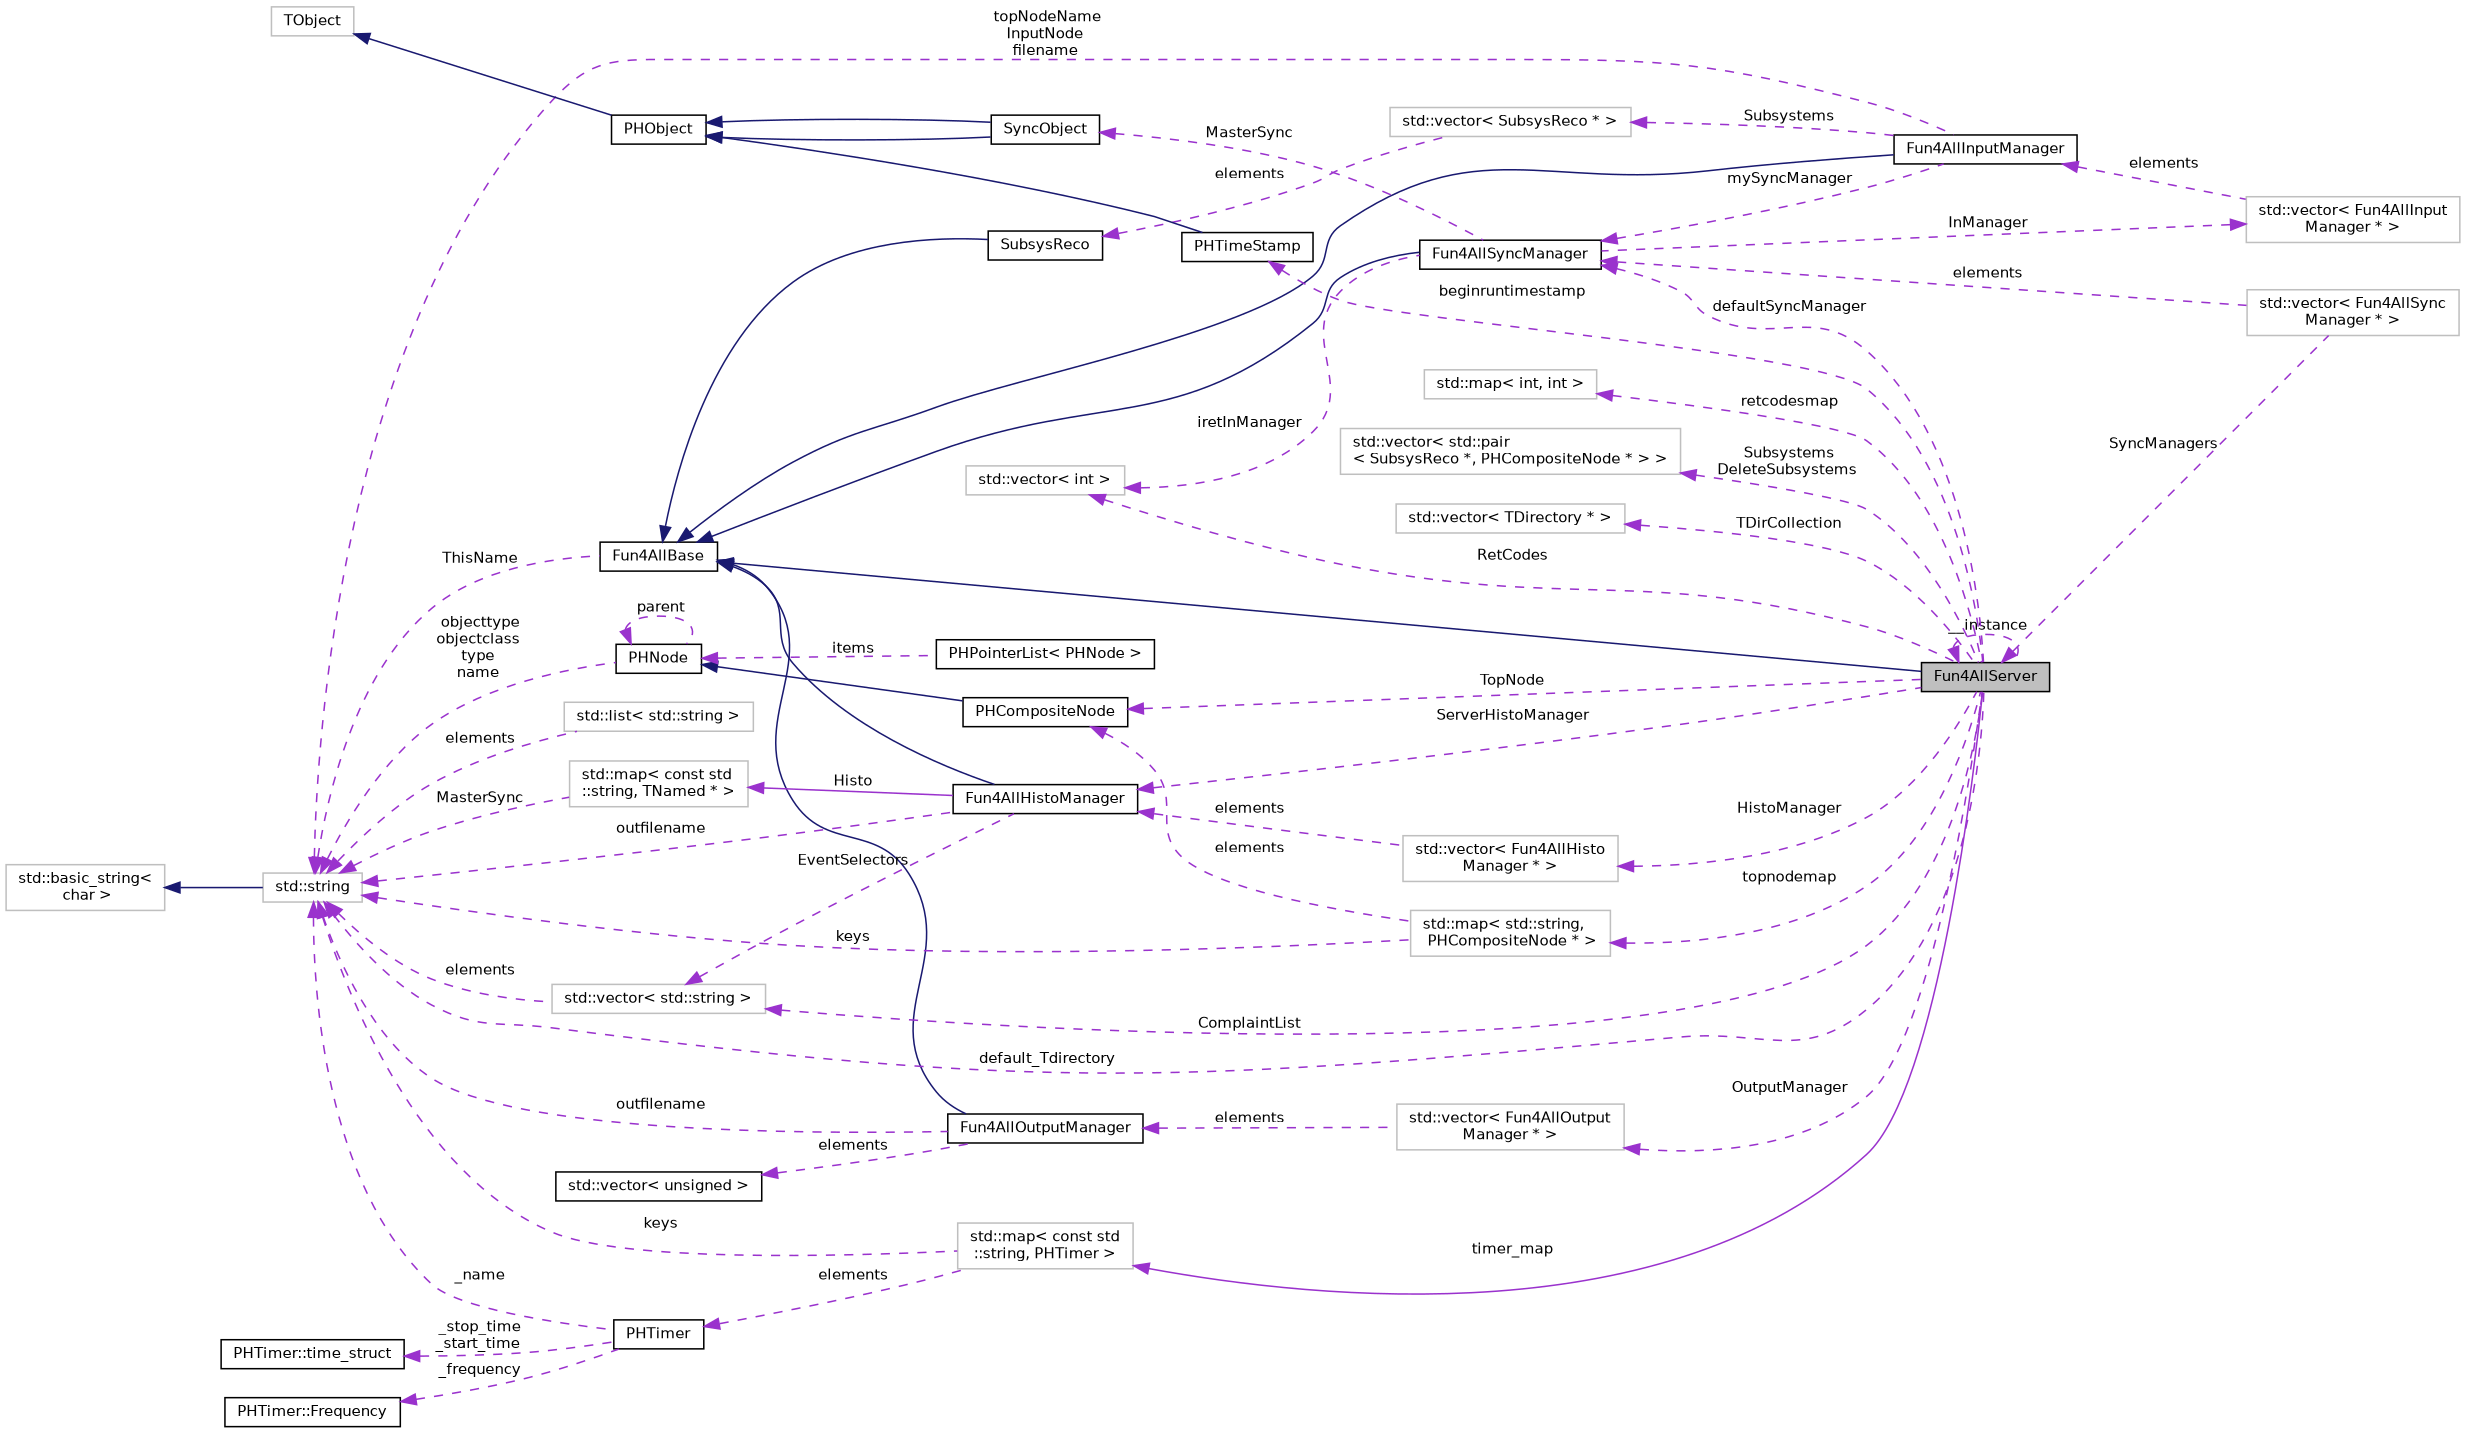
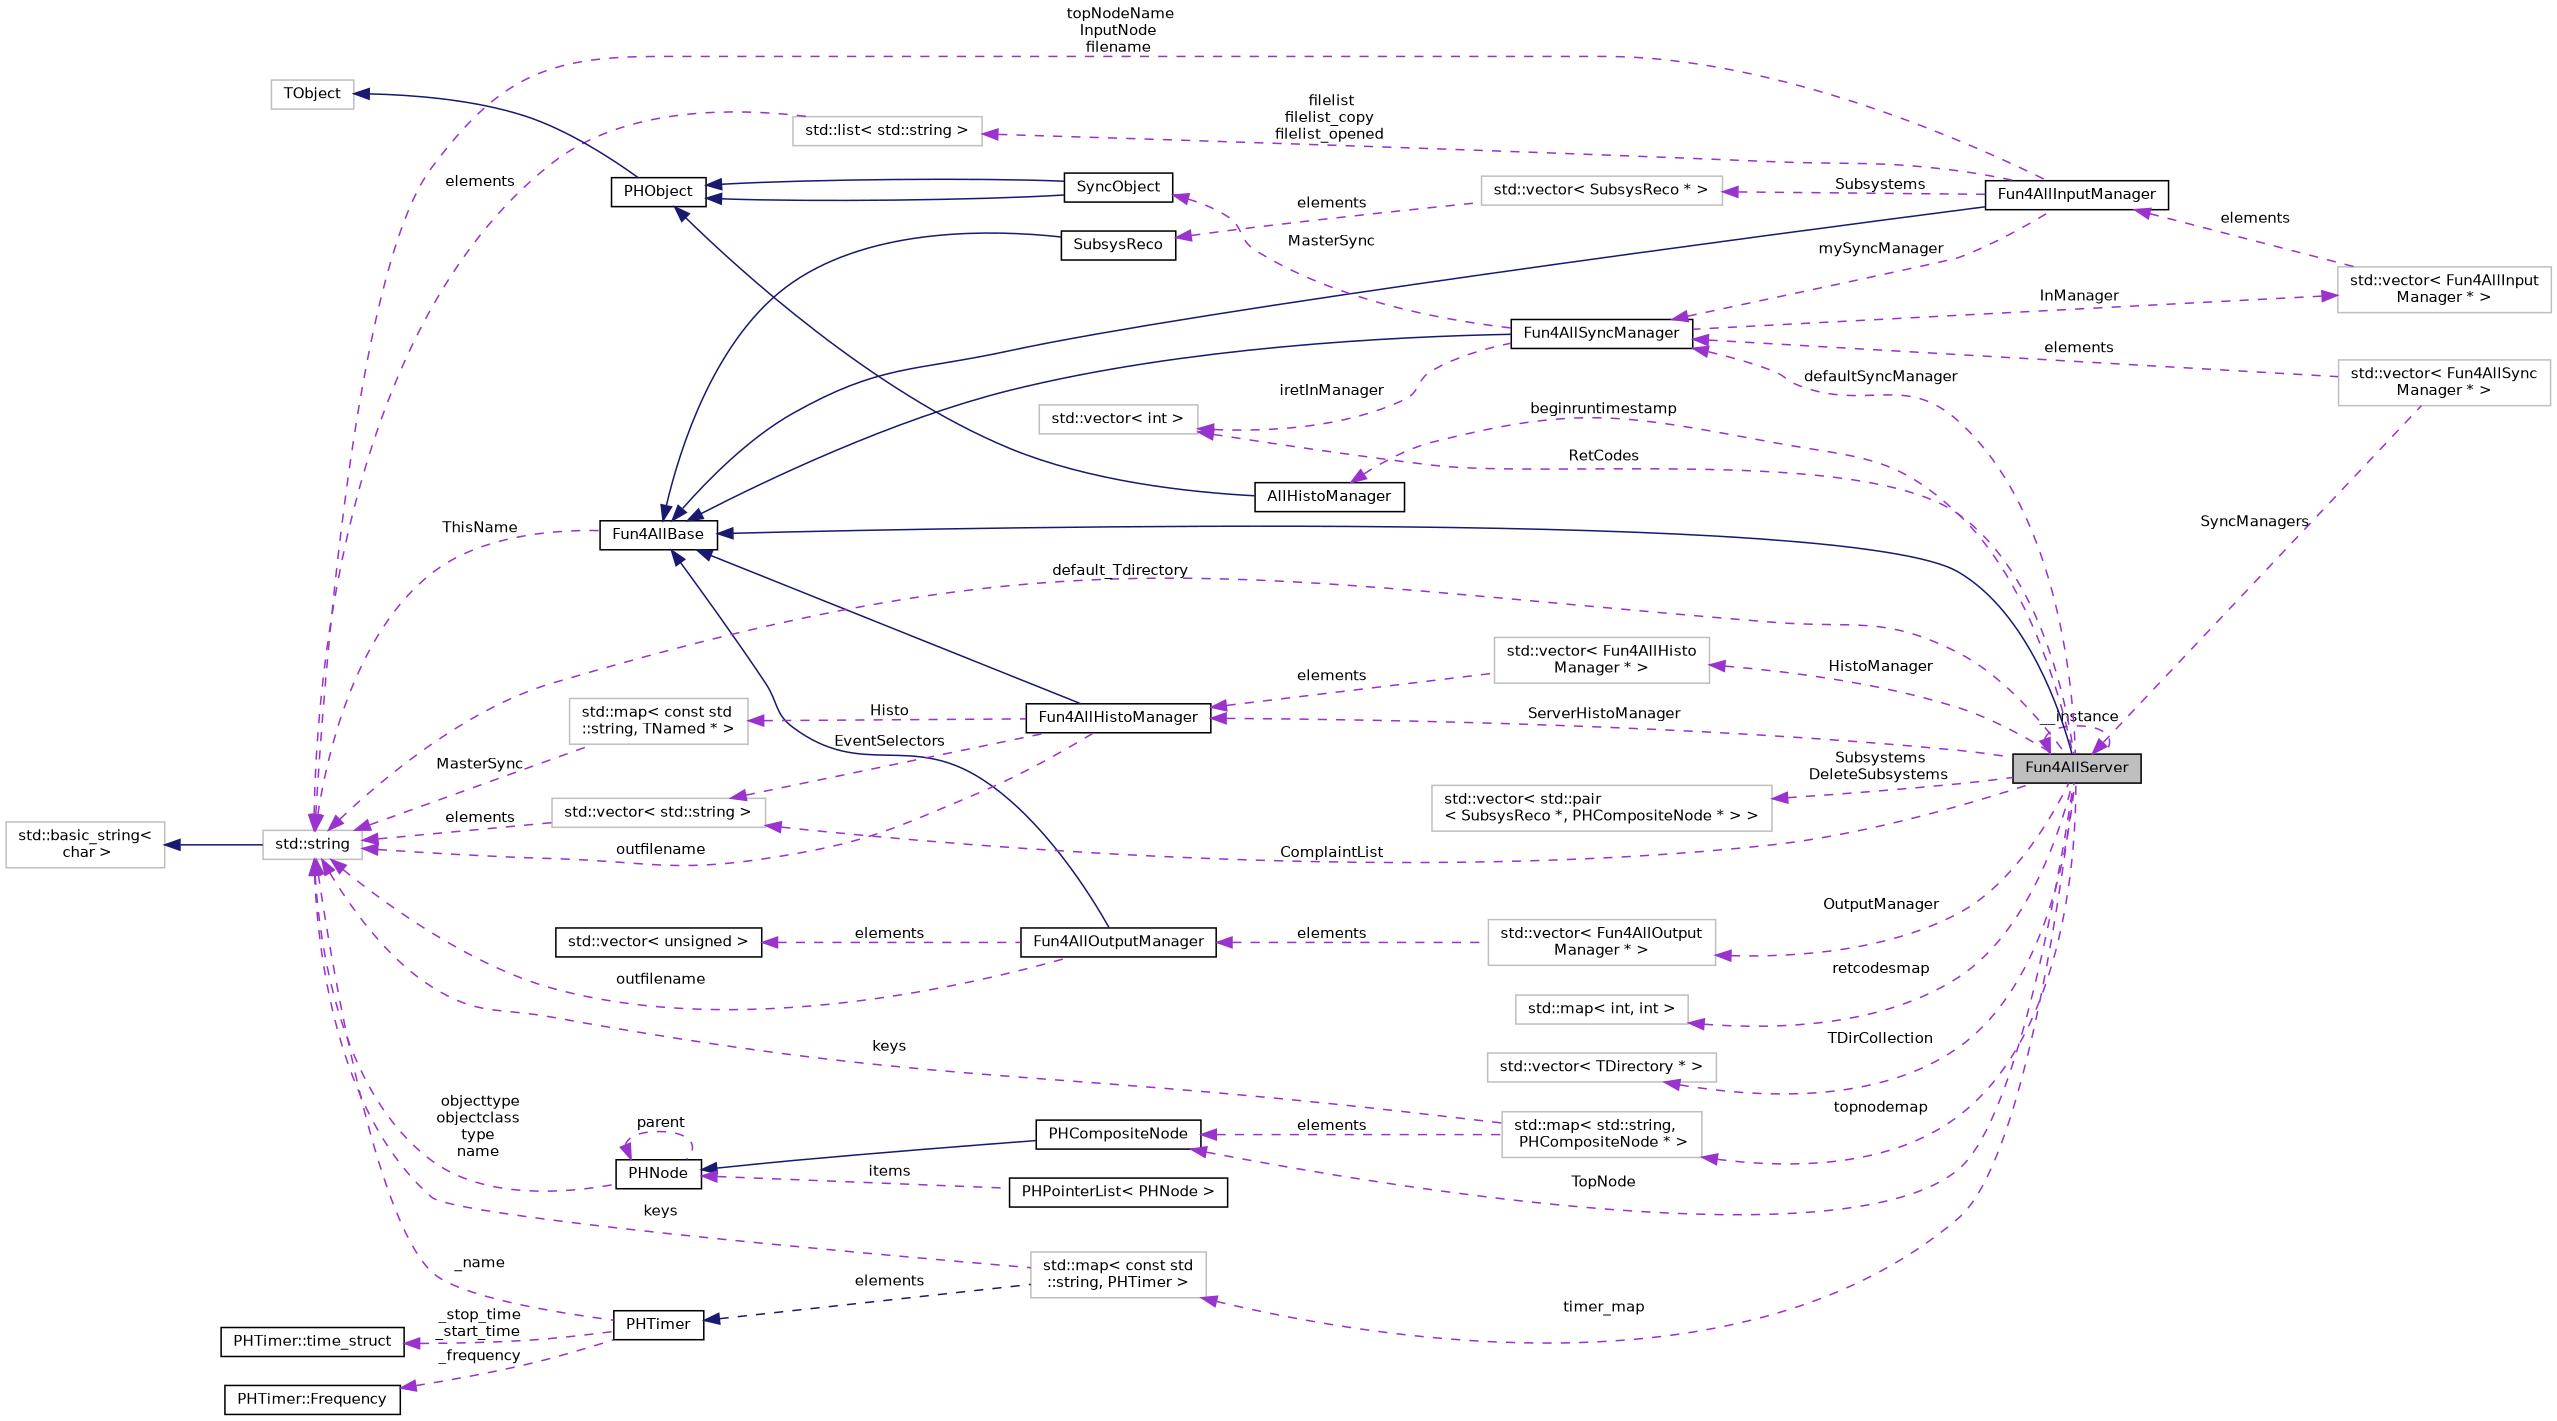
edge "Fun4AllInputManager" -> "std::list< std::string >": added, label "filelist filelist_copy filelist_opened"
node "PHTimeStamp": label "PHTimeStamp" -> "AllHistoManager"
edge "Fun4AllHistoManager" -> "std::map< const std ::string, TNamed * >": style solid -> dashed
edge "Fun4AllServer" -> "std::map< const std ::string, PHTimer >": style solid -> dashed
edge "std::map< const std ::string, PHTimer >" -> "PHTimer": color darkorchid3 -> midnightblue
